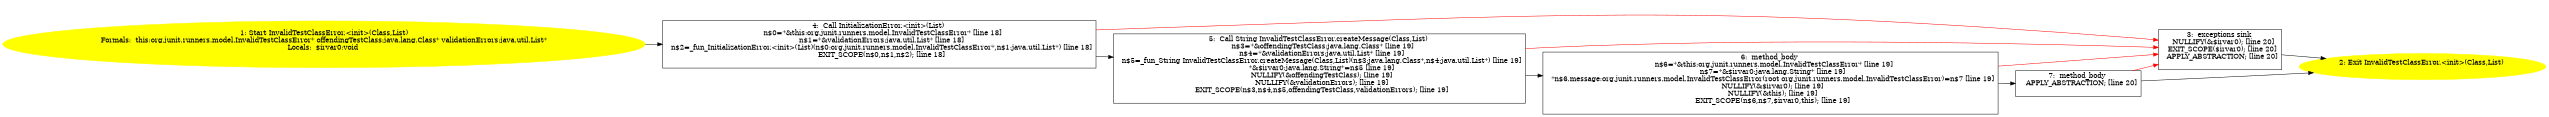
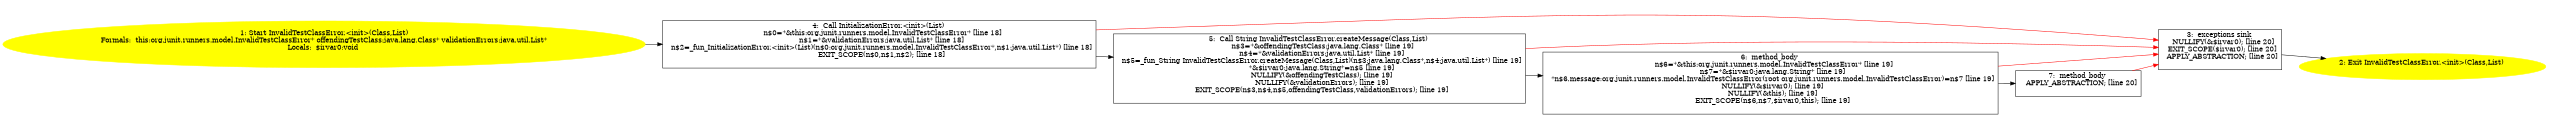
edge "7:  method_body APPLY_ABSTRACTION; [line 20]" -> "2: Exit InvalidTestClassError.<init>(Class,List)": removed
